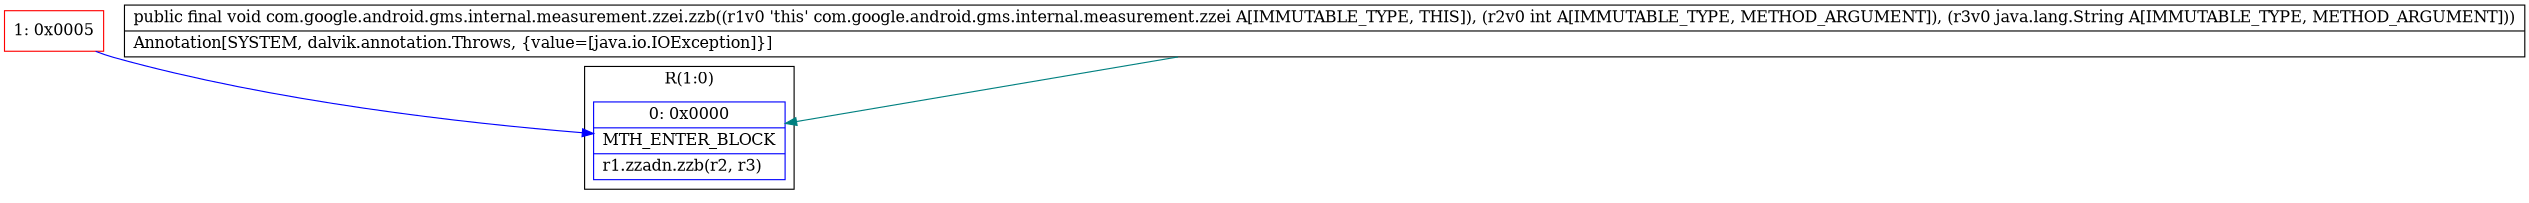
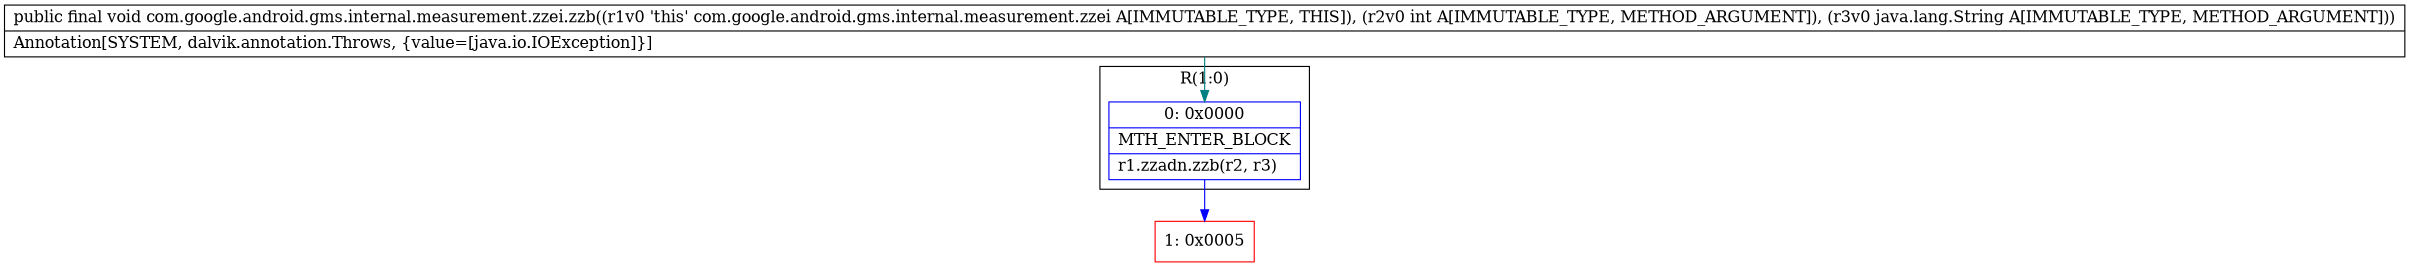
edge "1: 0x0005" -> "0: 0x0000": reversed
